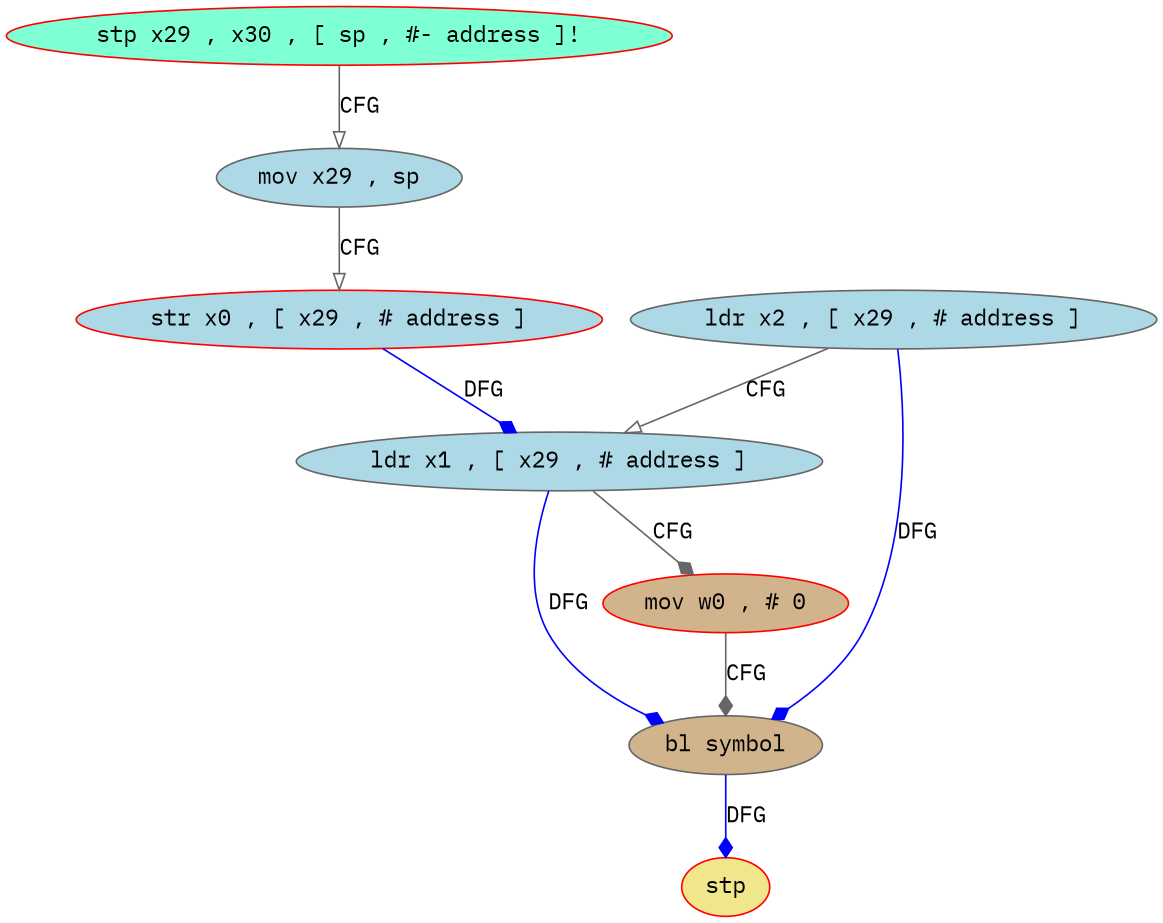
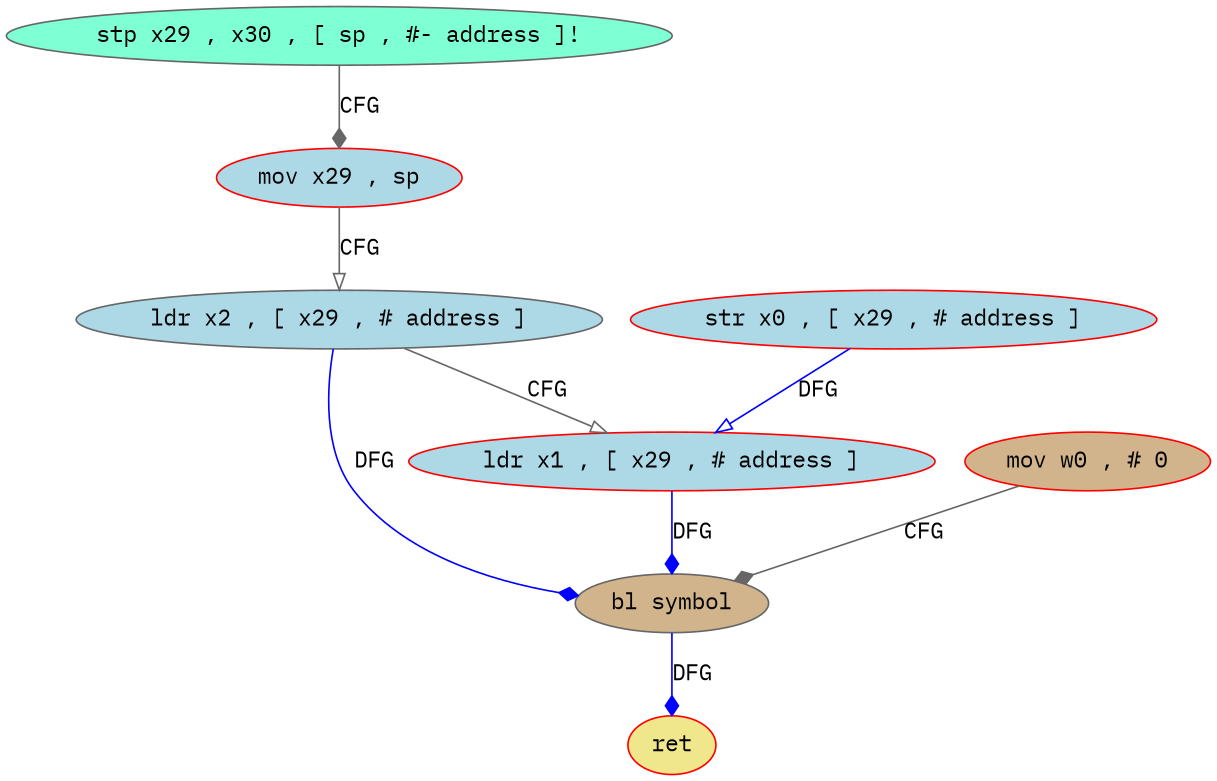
node "stp x29 , x30 , [ sp , #- address ]!": color red -> gray40
edge "stp x29 , x30 , [ sp , #- address ]!" -> "mov x29 , sp": arrowhead onormal -> diamond
node "mov x29 , sp": color gray40 -> red
edge "mov x29 , sp" -> "str x0 , [ x29 , # address ]": now "mov x29 , sp" -> "ldr x2 , [ x29 , # address ]"
edge "str x0 , [ x29 , # address ]" -> "ldr x1 , [ x29 , # address ]": arrowhead diamond -> onormal
node "ldr x1 , [ x29 , # address ]": color gray40 -> red
edge "ldr x1 , [ x29 , # address ]" -> "mov w0 , # 0": removed, label "CFG"
node "stp": label "stp" -> "ret"
